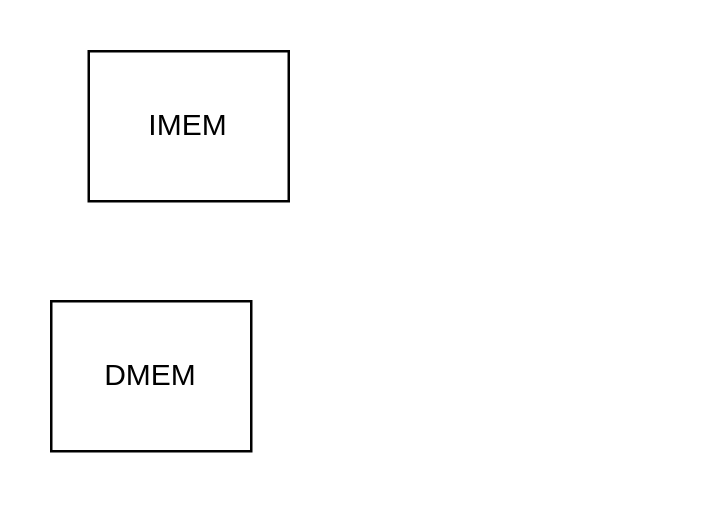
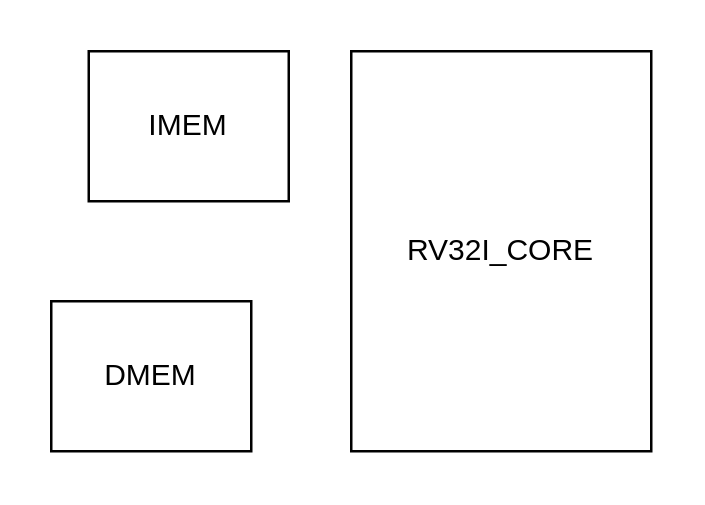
node "RV32I_CORE": added
